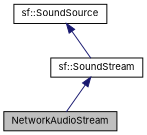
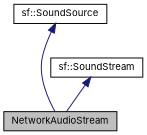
edge "sf::SoundStream" -> "sf::SoundSource": now "NetworkAudioStream" -> "sf::SoundSource"
